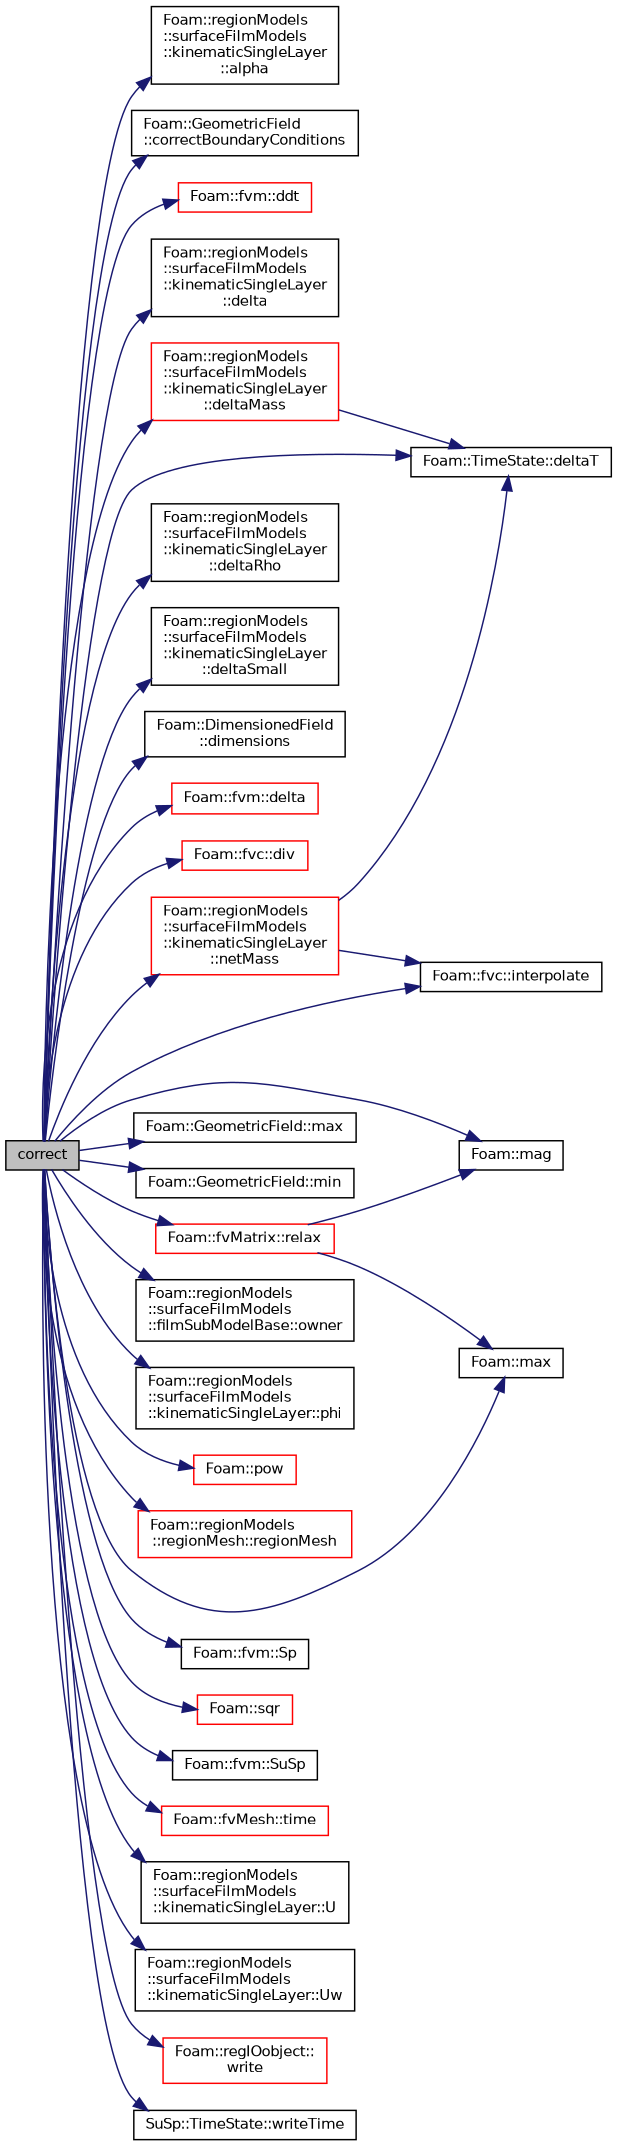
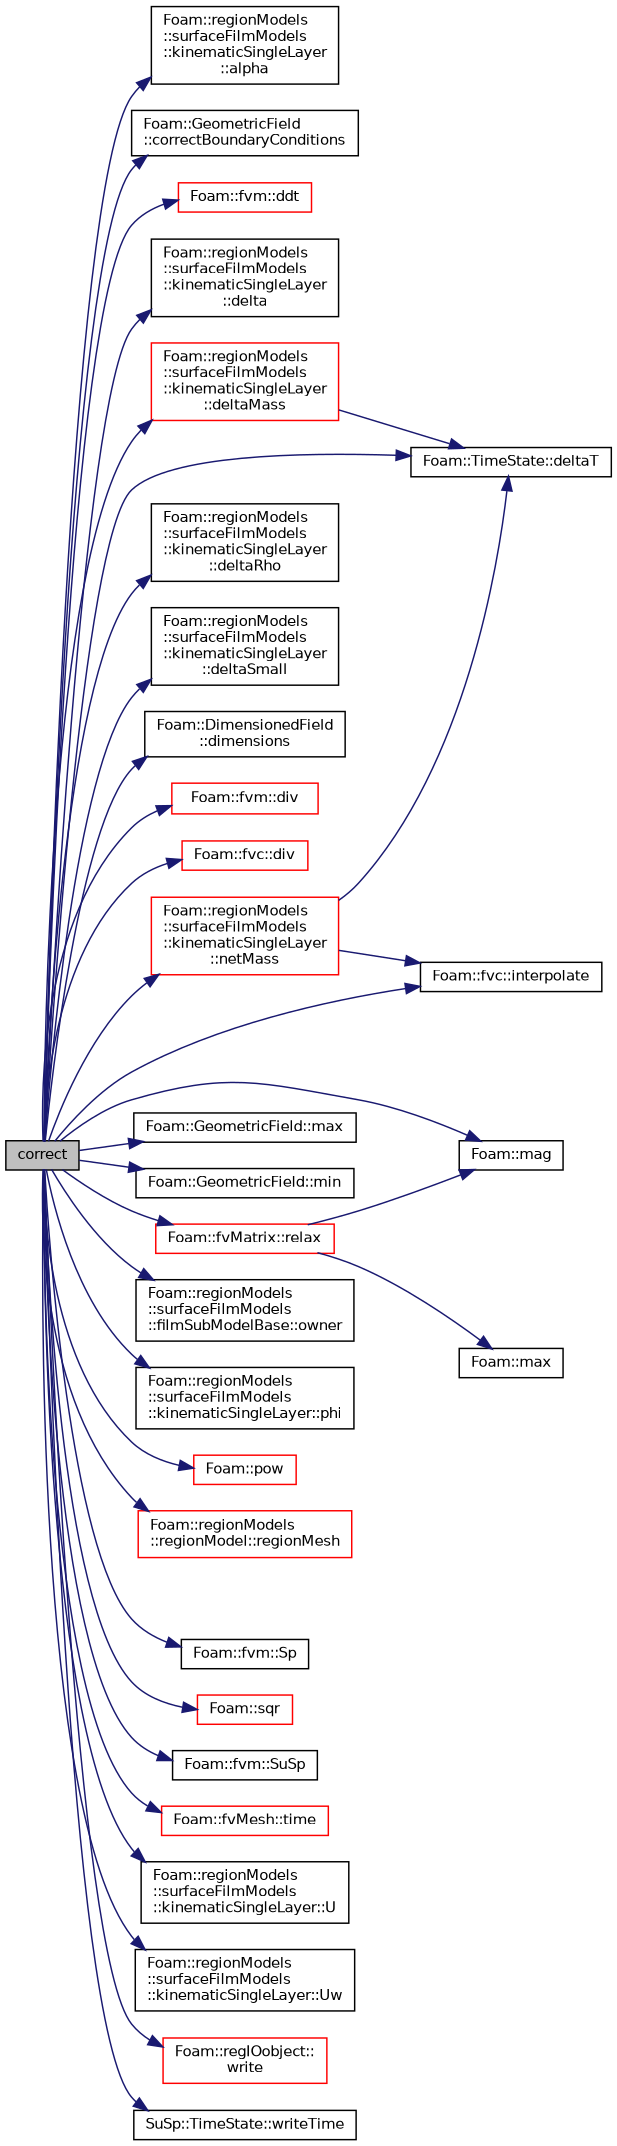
node "Foam::fvm::delta": label "Foam::fvm::delta" -> "Foam::fvm::div"
node "Foam::regionModels ::regionMesh::regionMesh": label "Foam::regionModels ::regionMesh::regionMesh" -> "Foam::regionModels ::regionModel::regionMesh"
edge "correct" -> "Foam::max": removed
